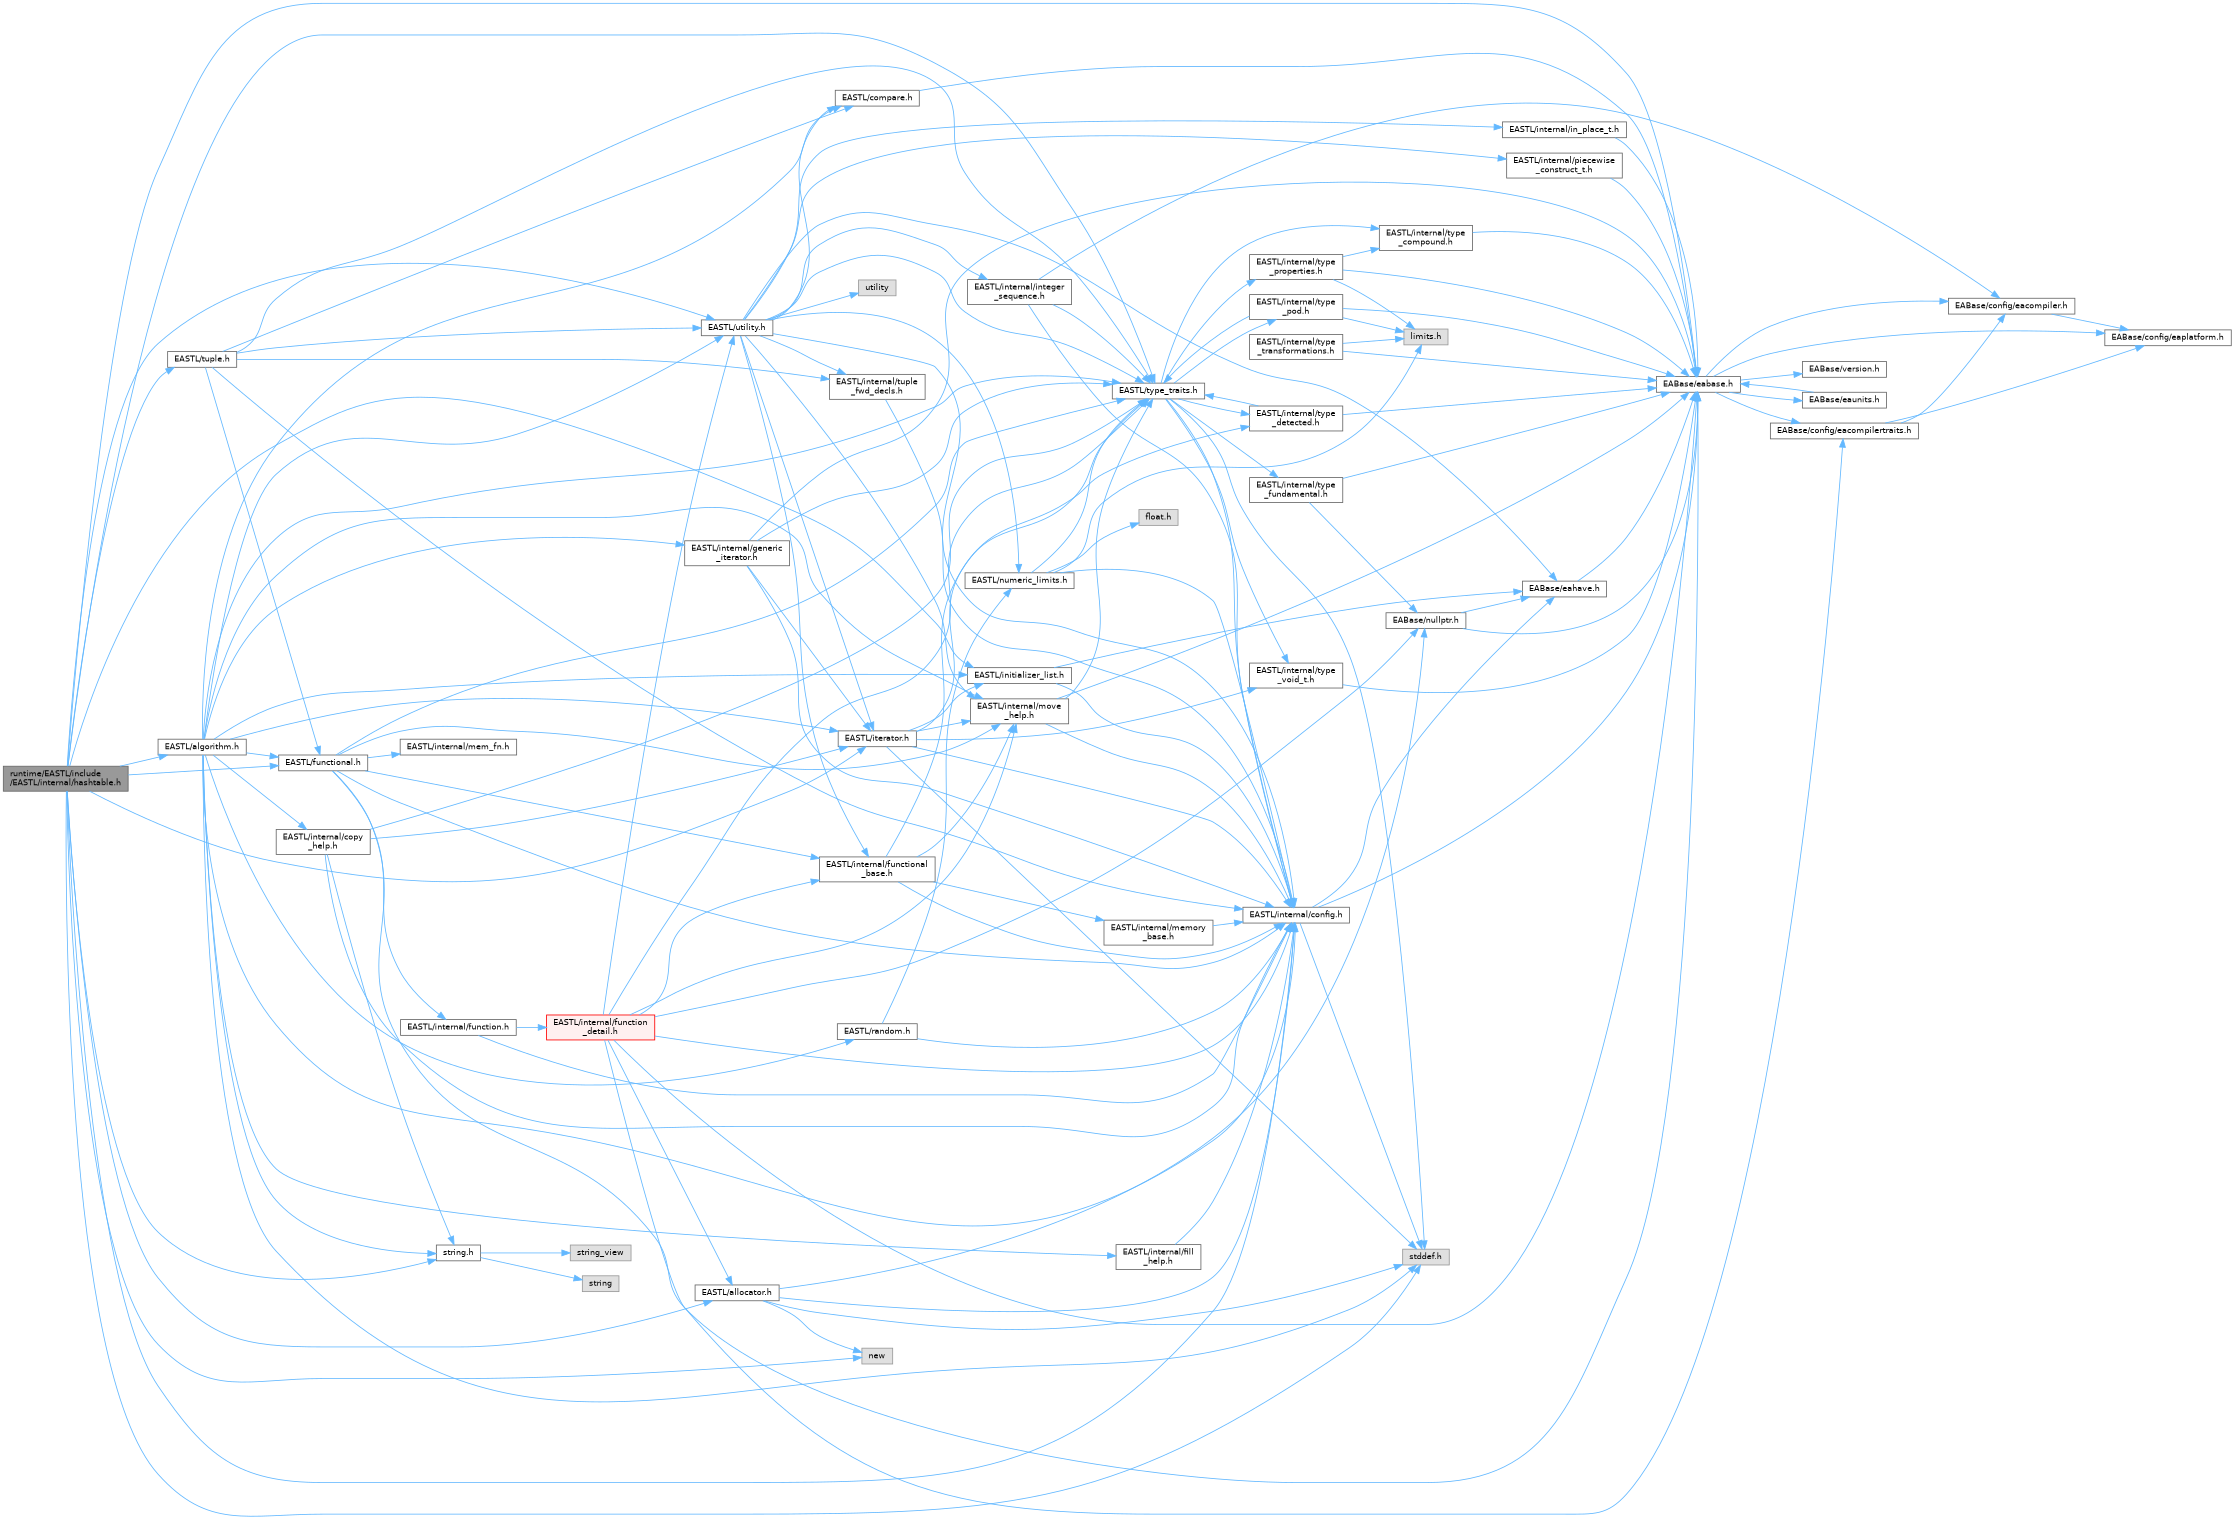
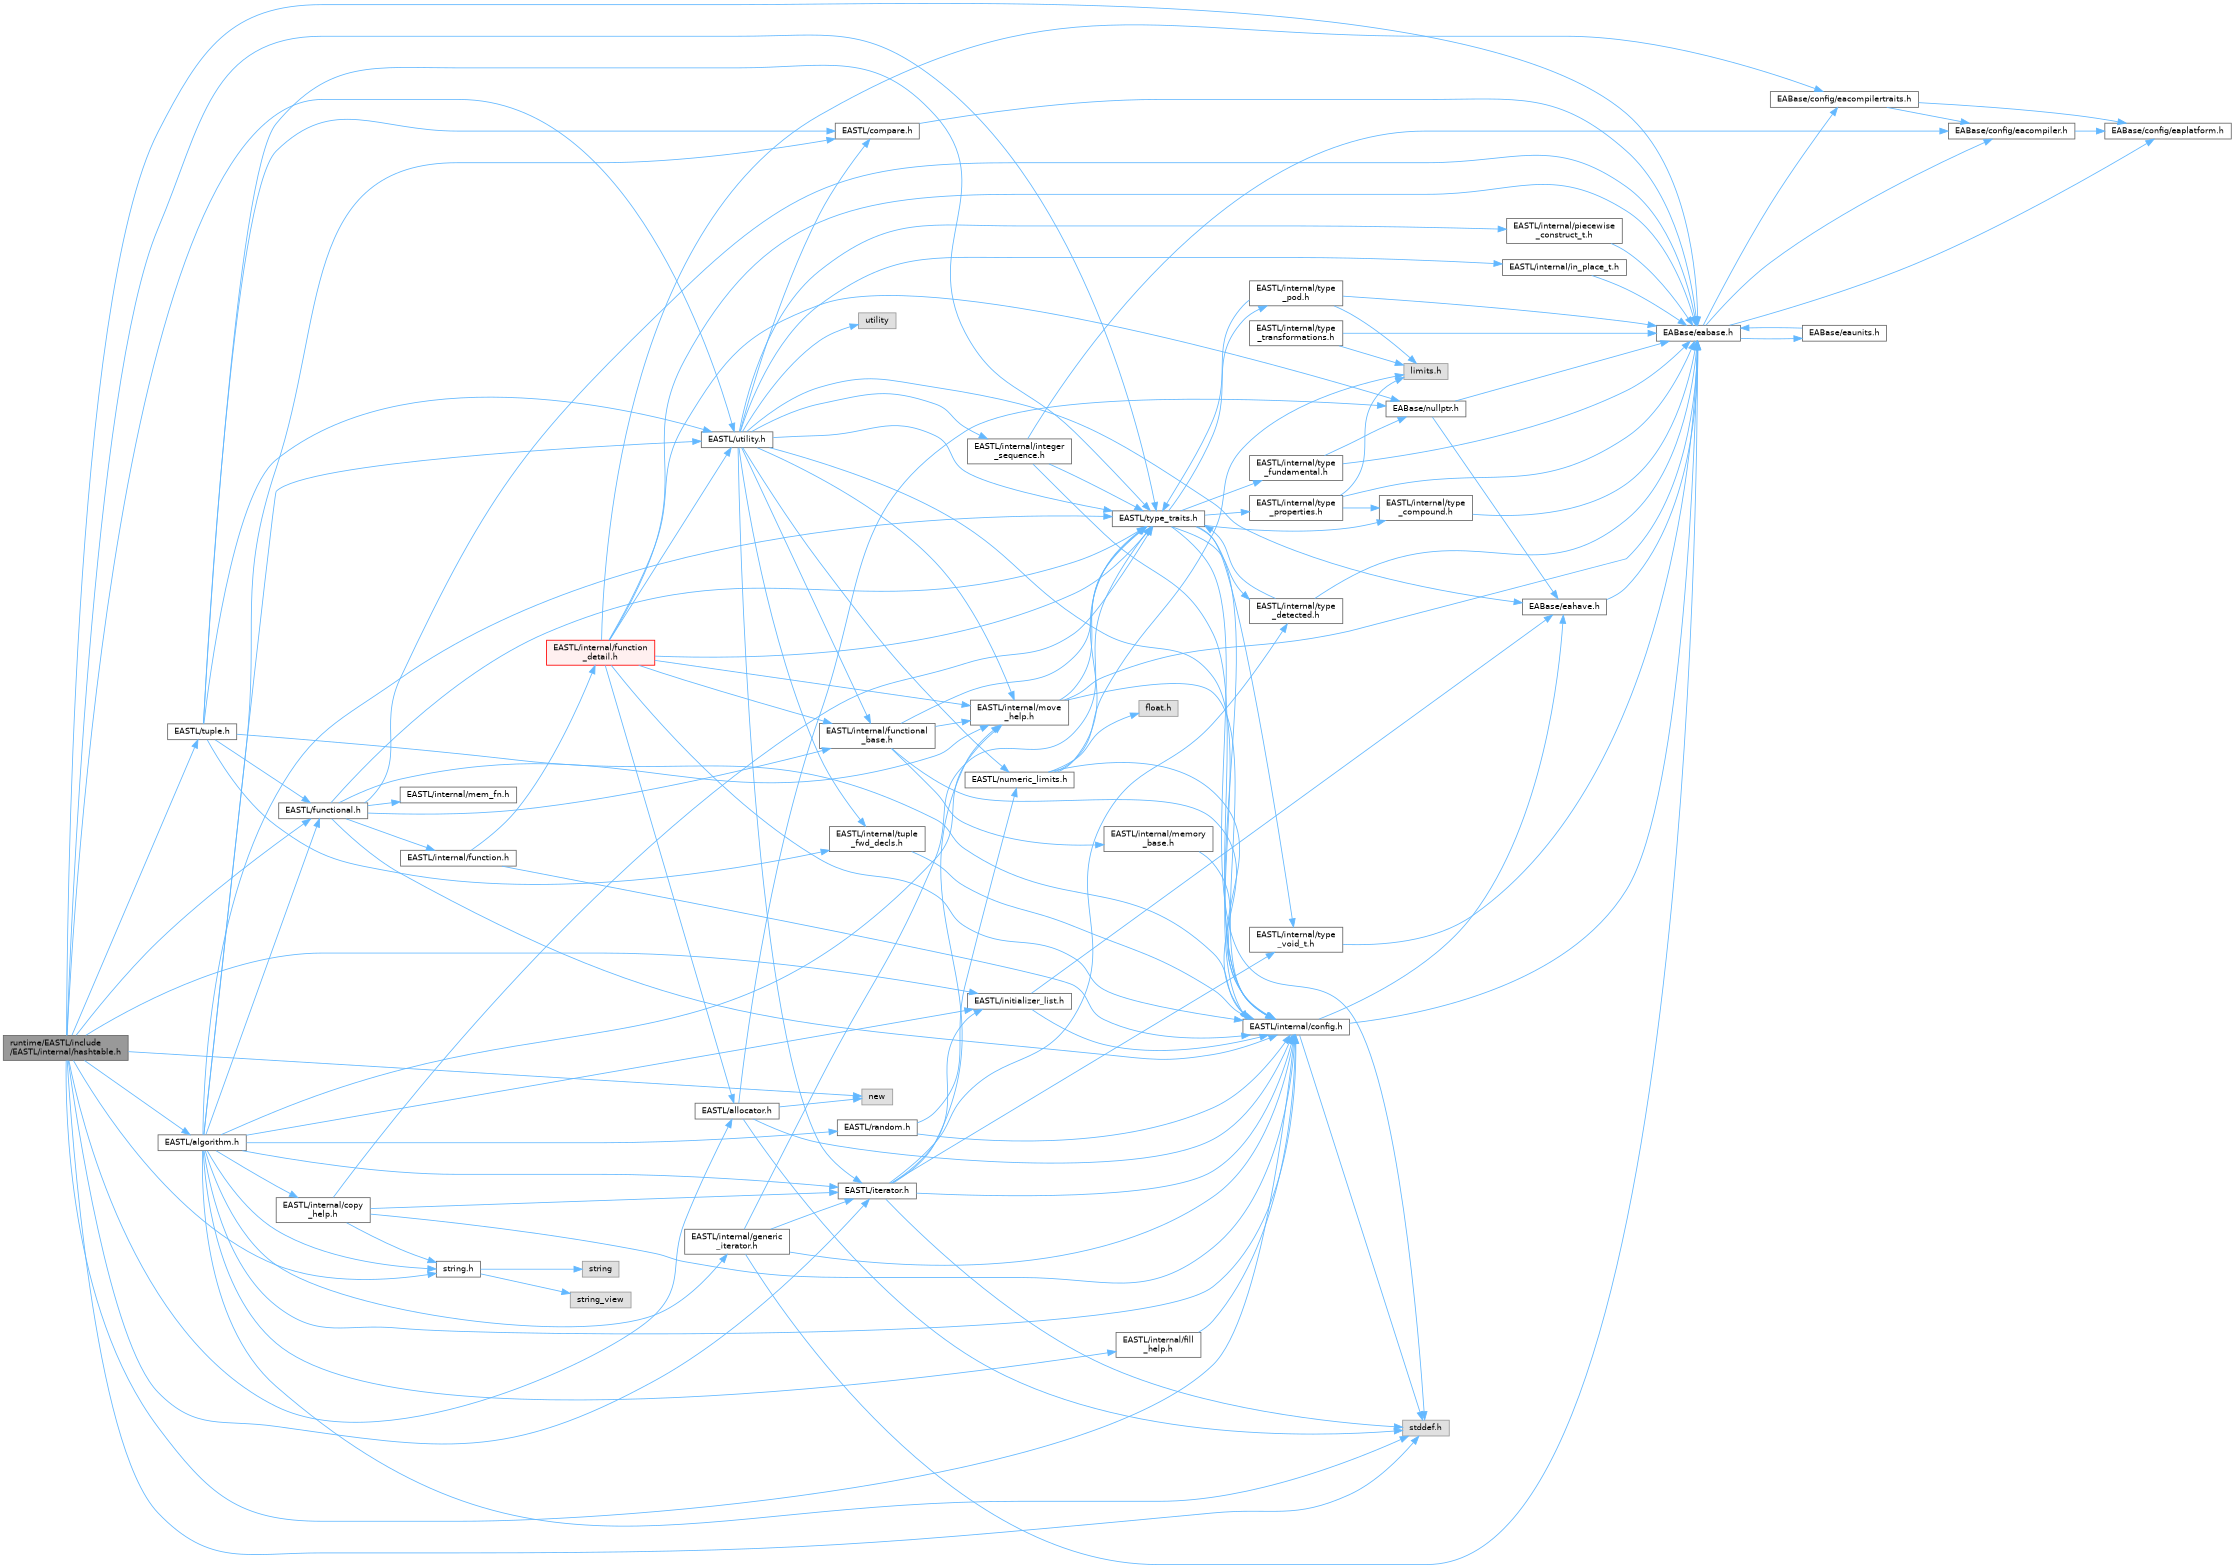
node "EABase/version.h": removed
